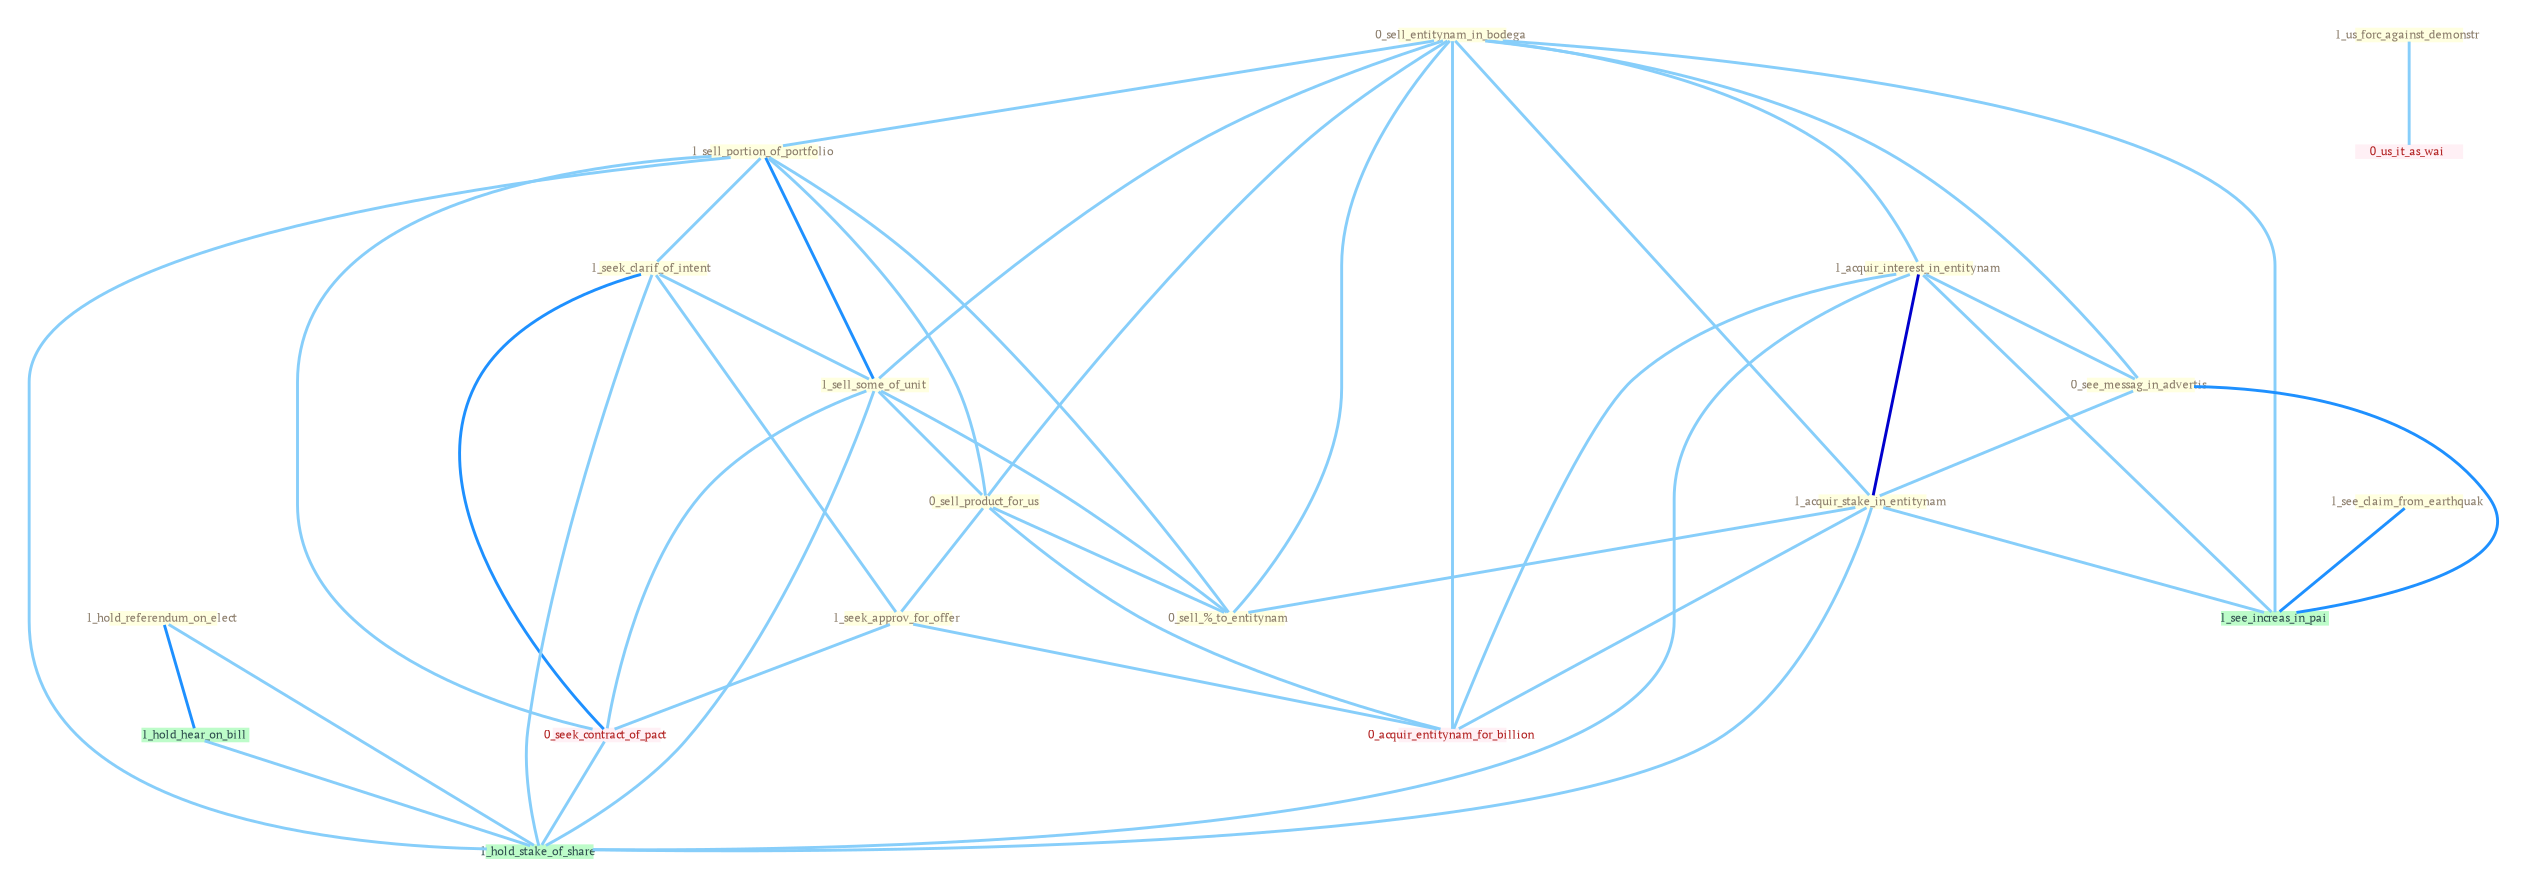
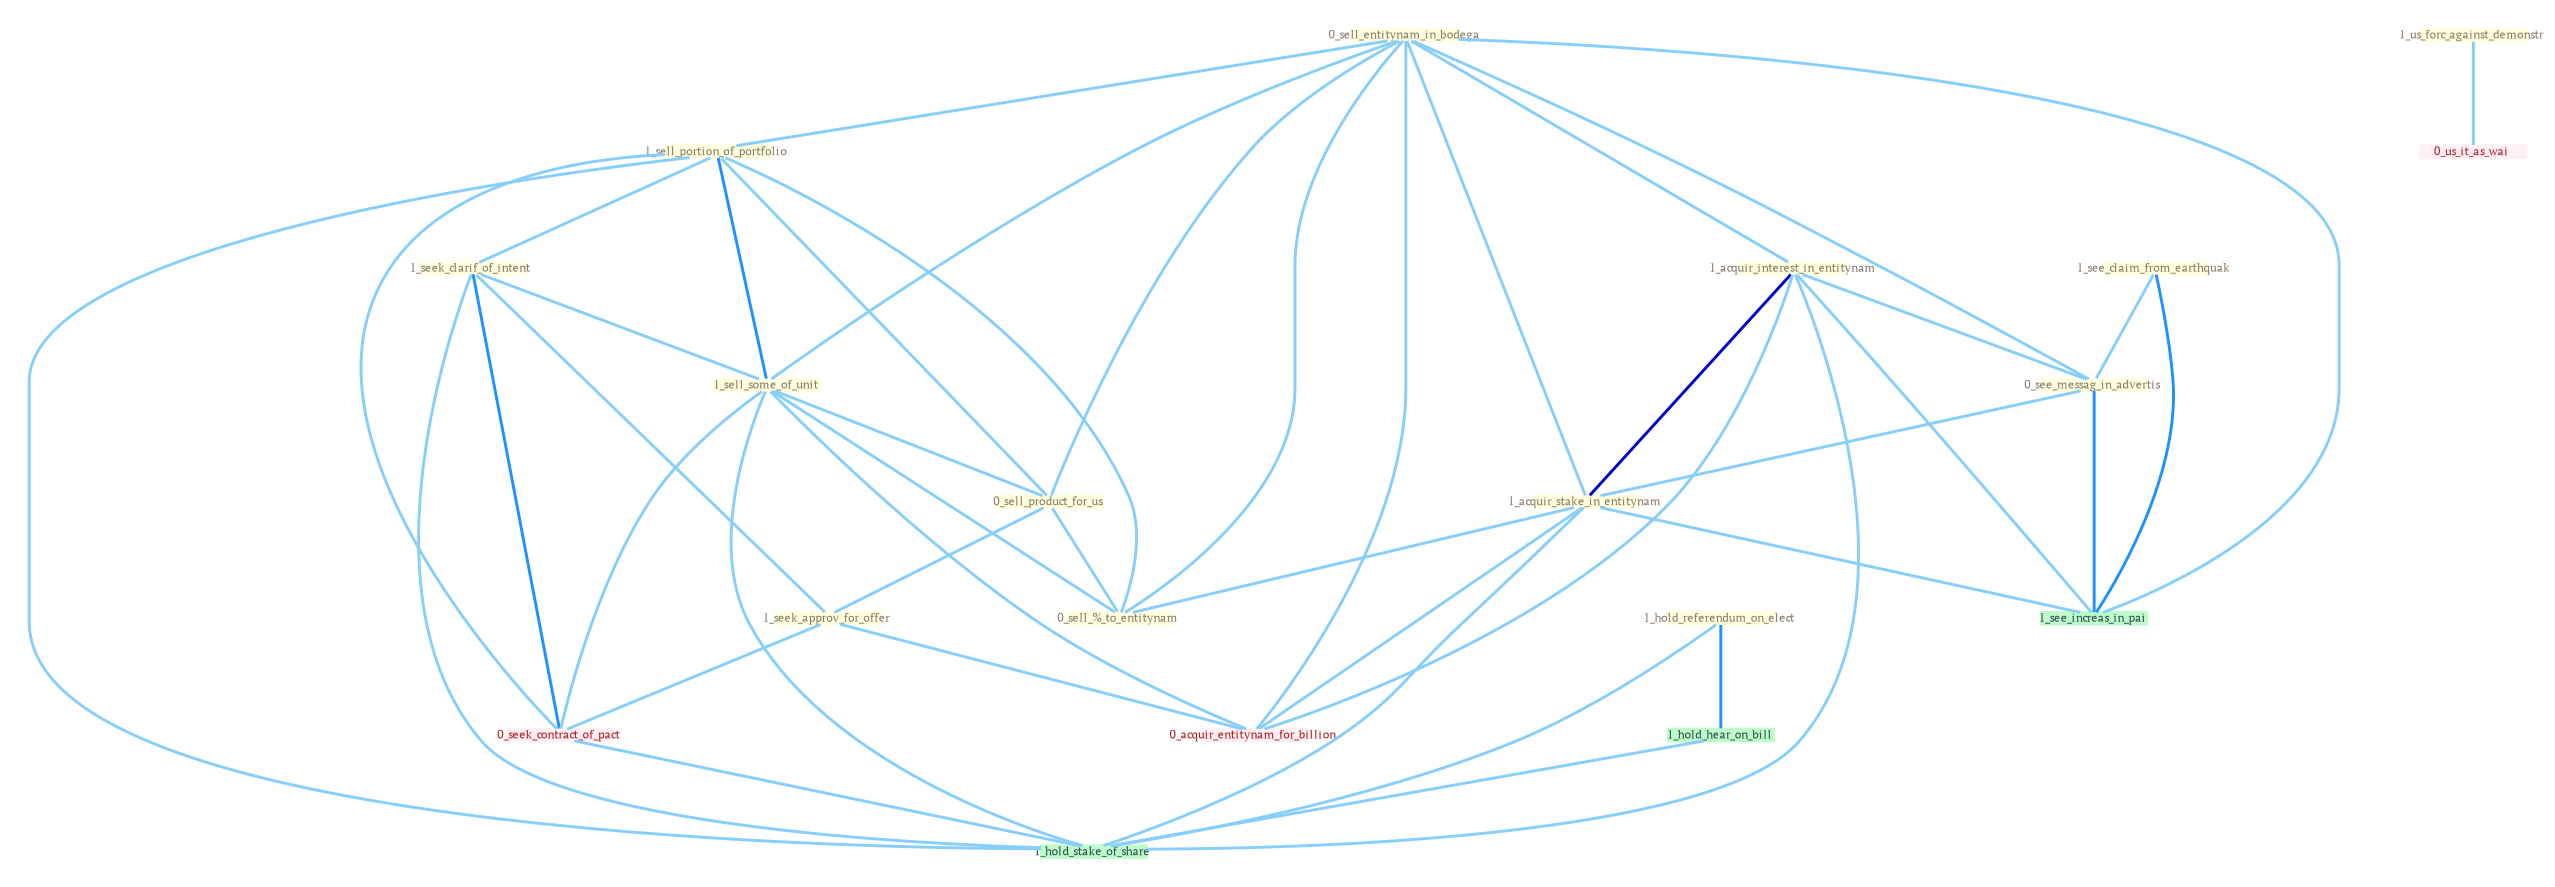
edge "1_see_claim_from_earthquak" -- "0_see_messag_in_advertis": added
edge "0_sell_product_for_us" -- "0_acquir_entitynam_for_billion": now "1_sell_some_of_unit" -- "0_acquir_entitynam_for_billion"
